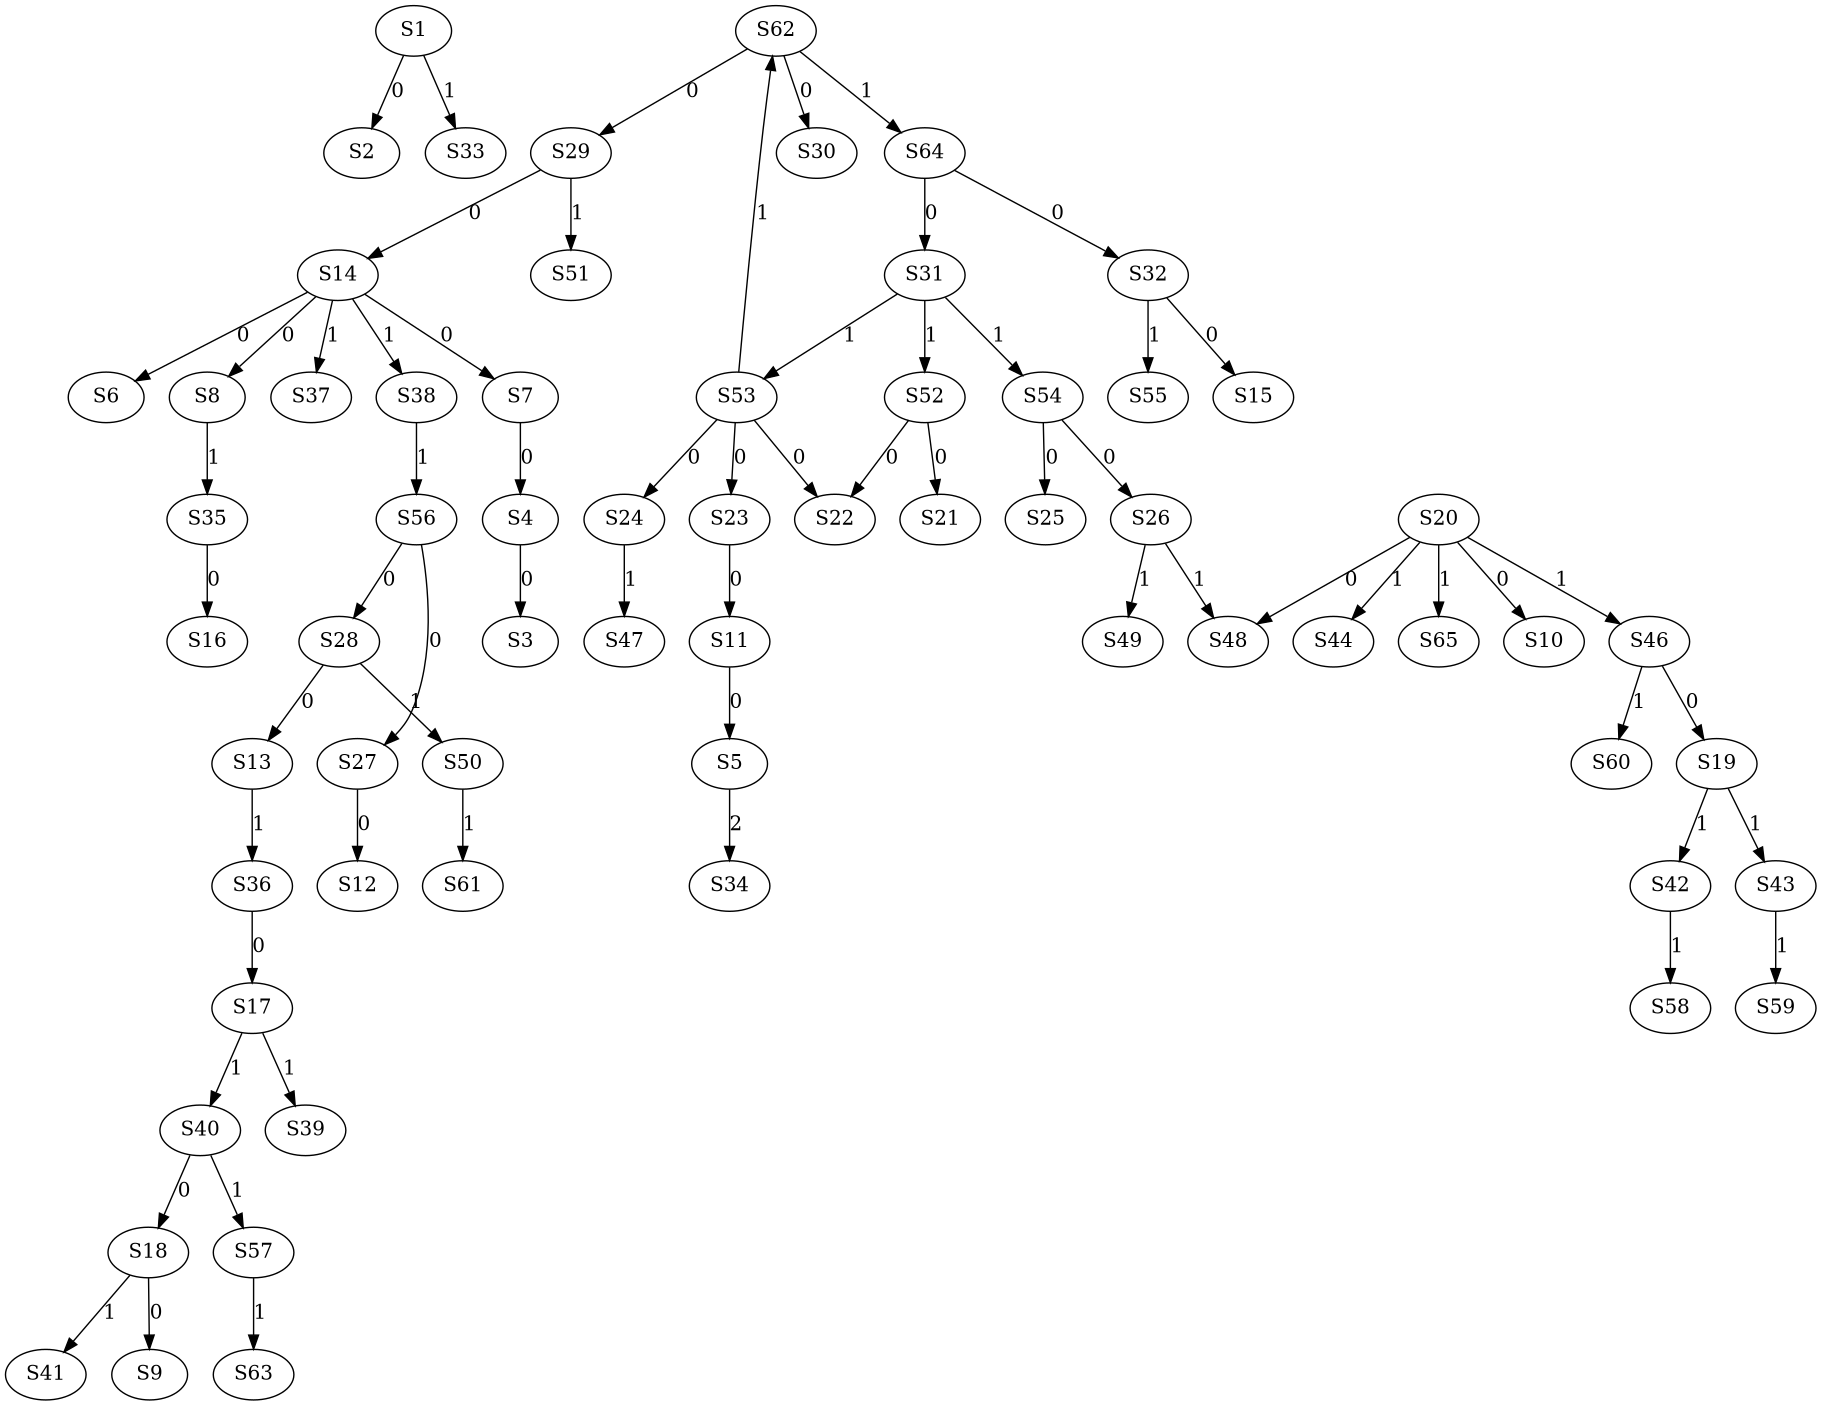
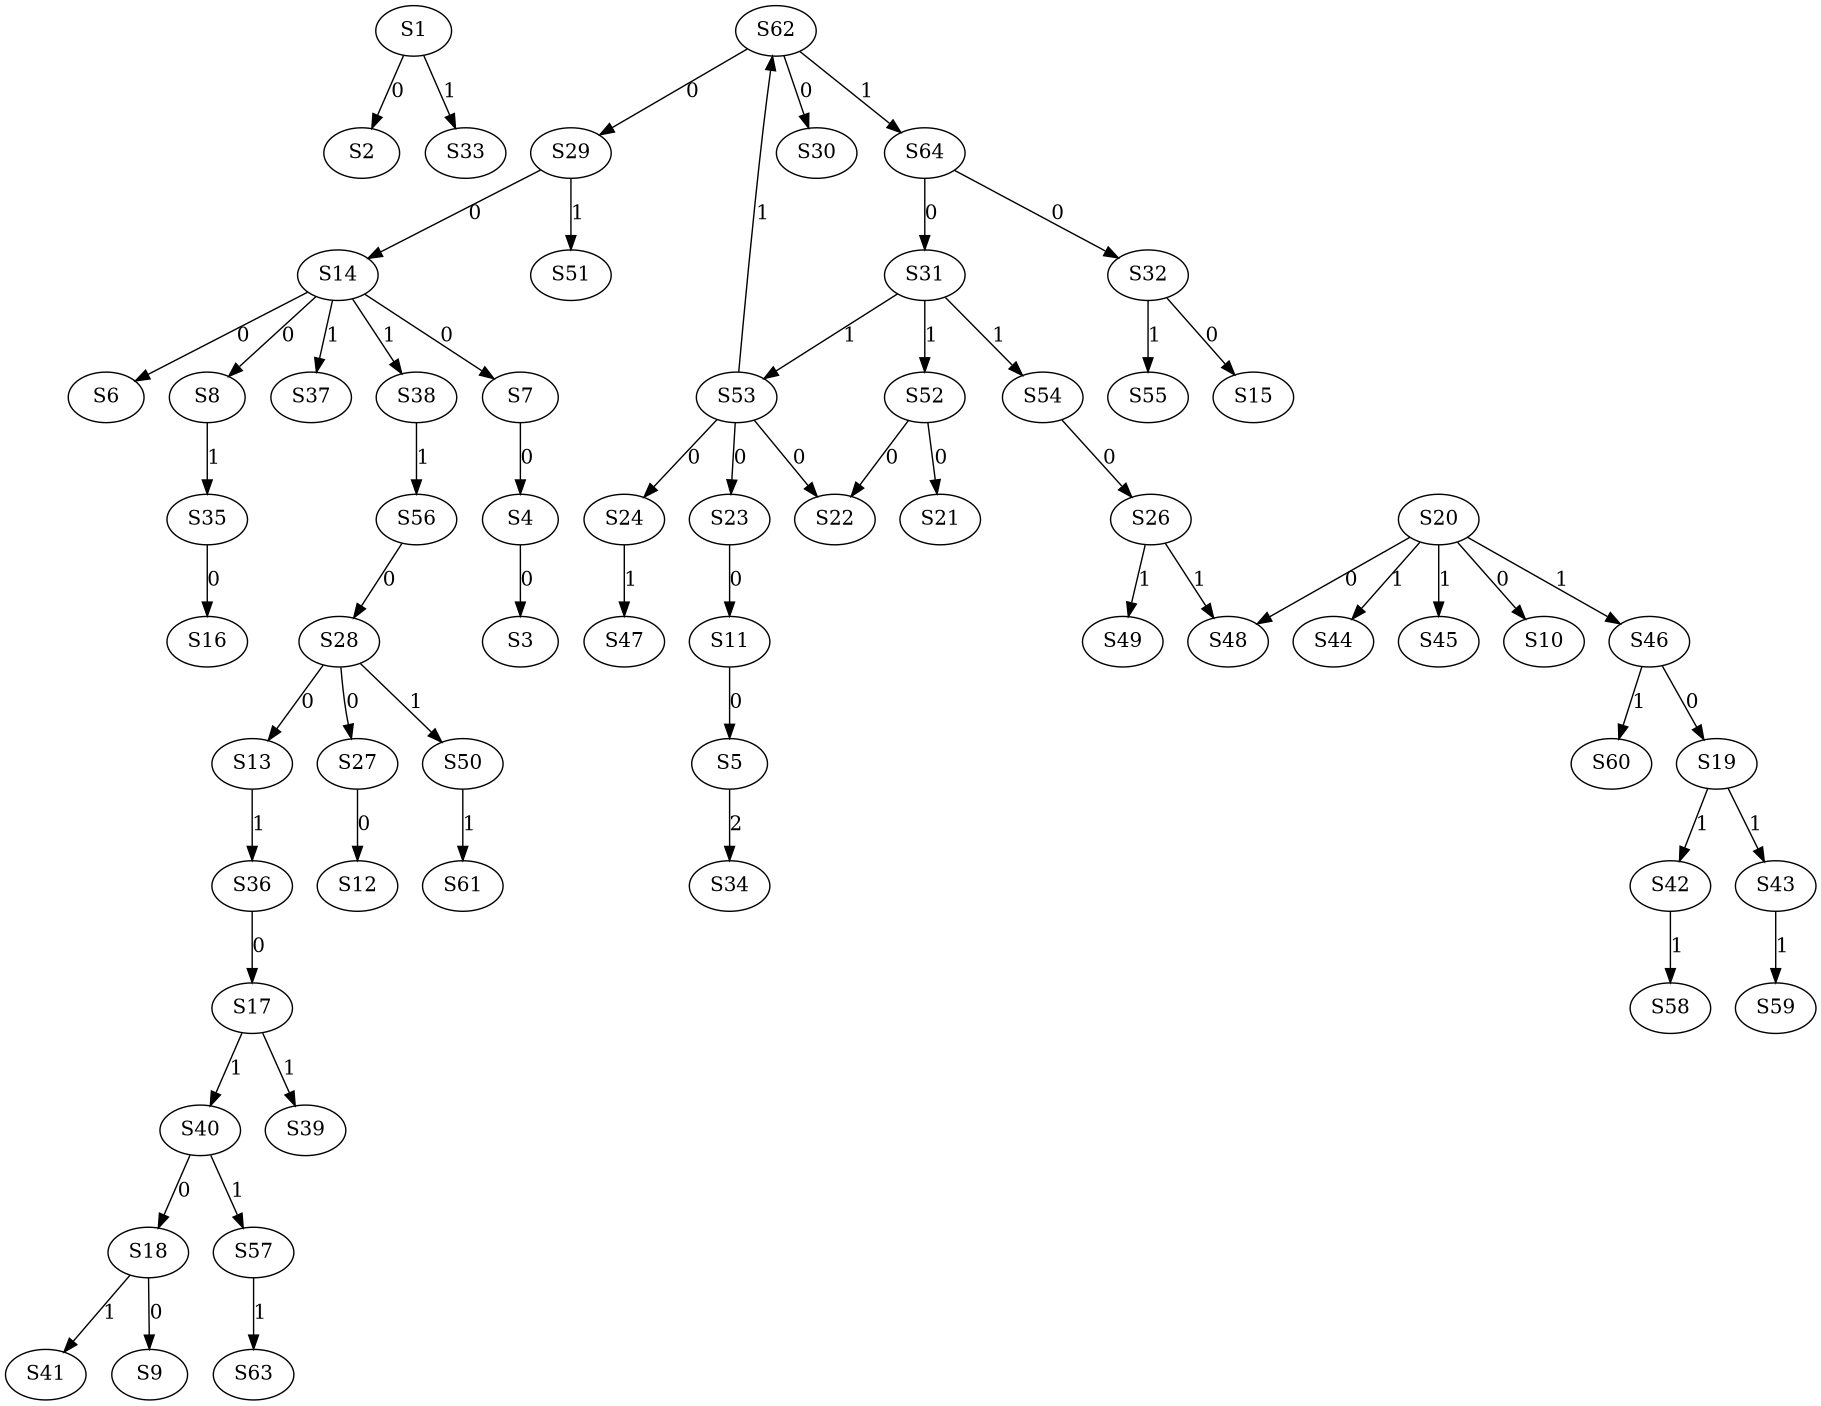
node "S25": removed
node "S65": label "S65" -> "S45"
edge "S56" -> "S27": now "S28" -> "S27"
